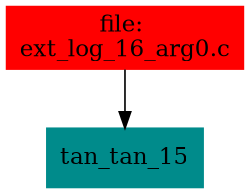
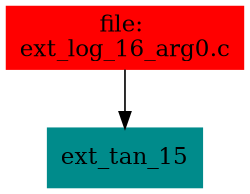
node "tan_tan_15": label "tan_tan_15" -> "ext_tan_15"
